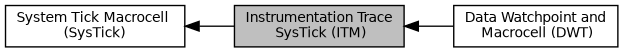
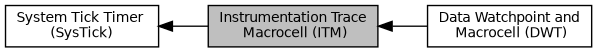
node "System Tick Macrocell (SysTick)": label "System Tick Macrocell (SysTick)" -> "System Tick Timer (SysTick)"
node "Instrumentation Trace SysTick (ITM)": label "Instrumentation Trace SysTick (ITM)" -> "Instrumentation Trace Macrocell (ITM)"
